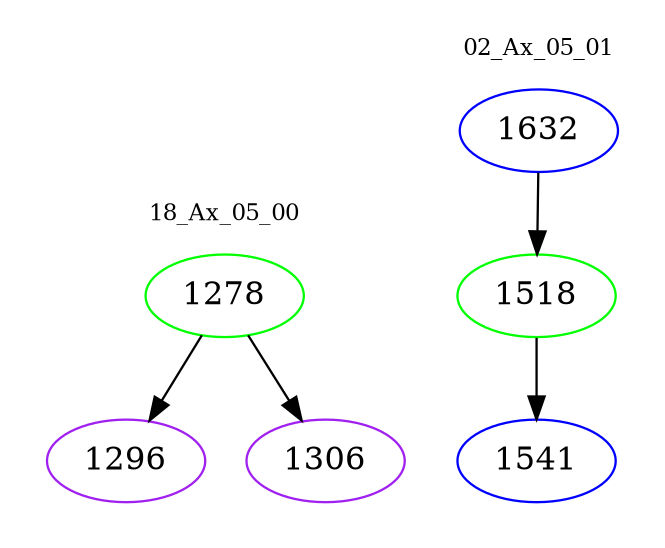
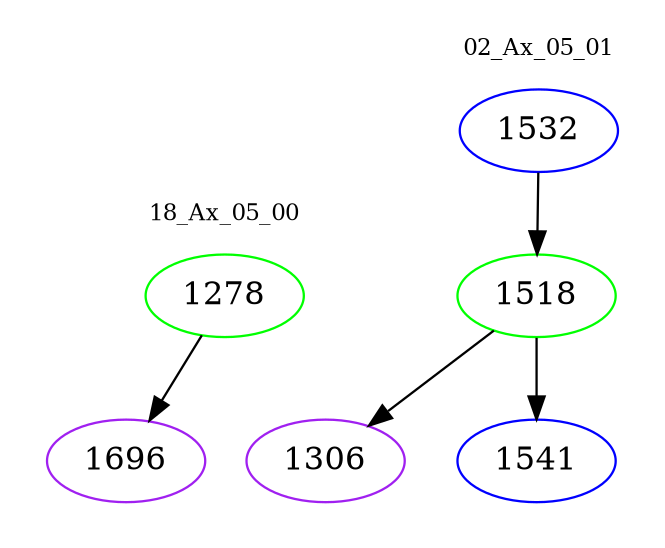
node "1632": label "1632" -> "1532"
edge "1278" -> "1306": now "1518" -> "1306"
node "1296": label "1296" -> "1696"
